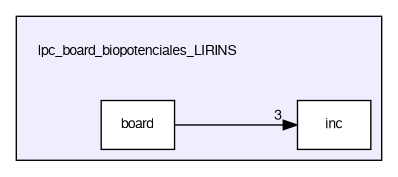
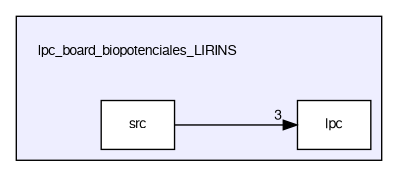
node "board": label "board" -> "src"
node "inc": label "inc" -> "lpc"
